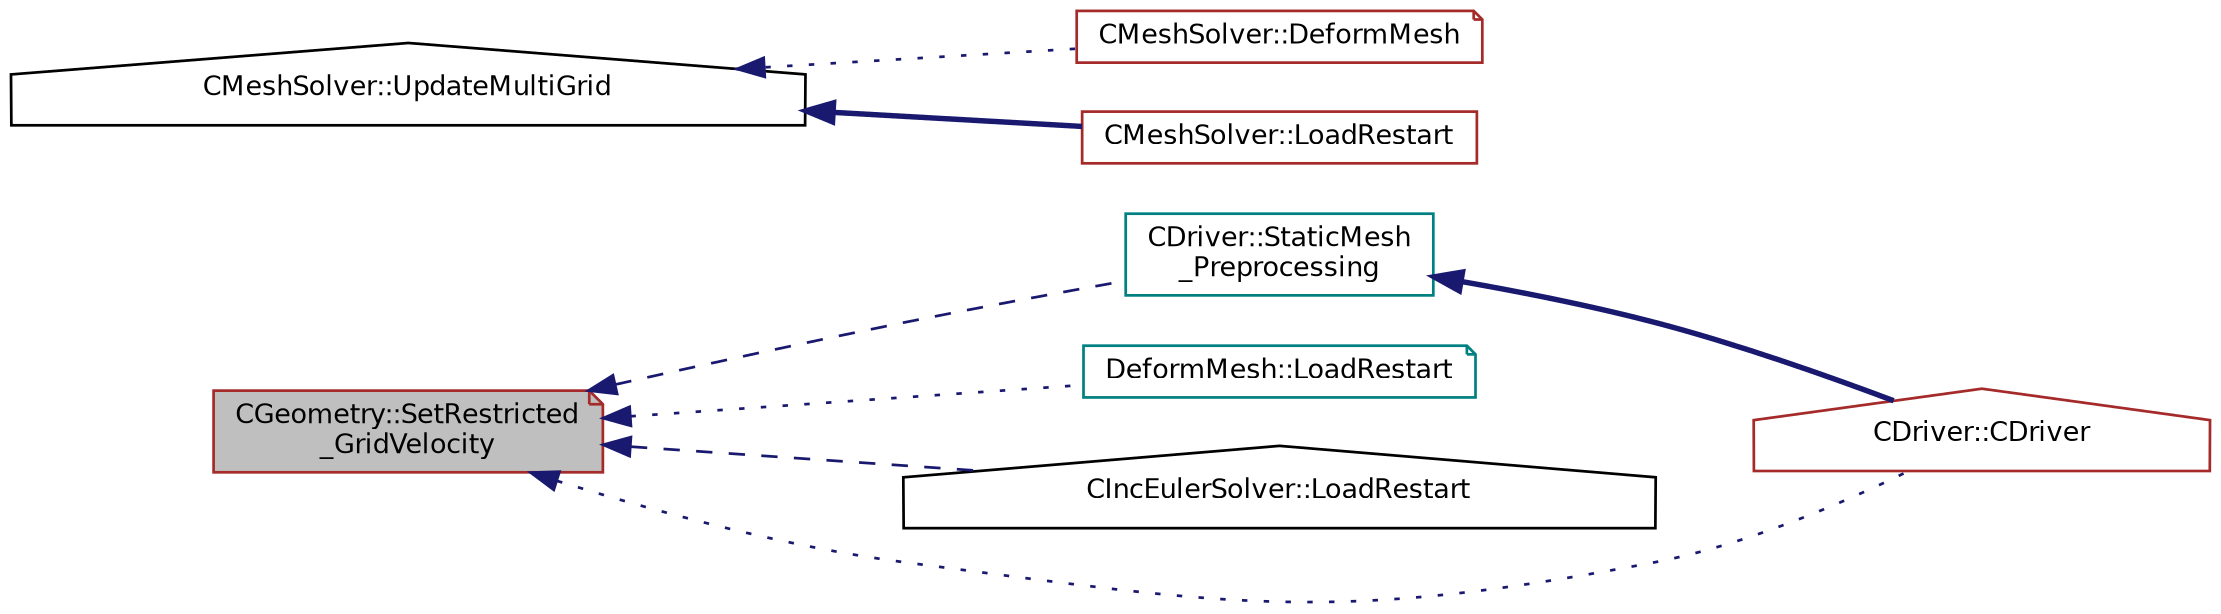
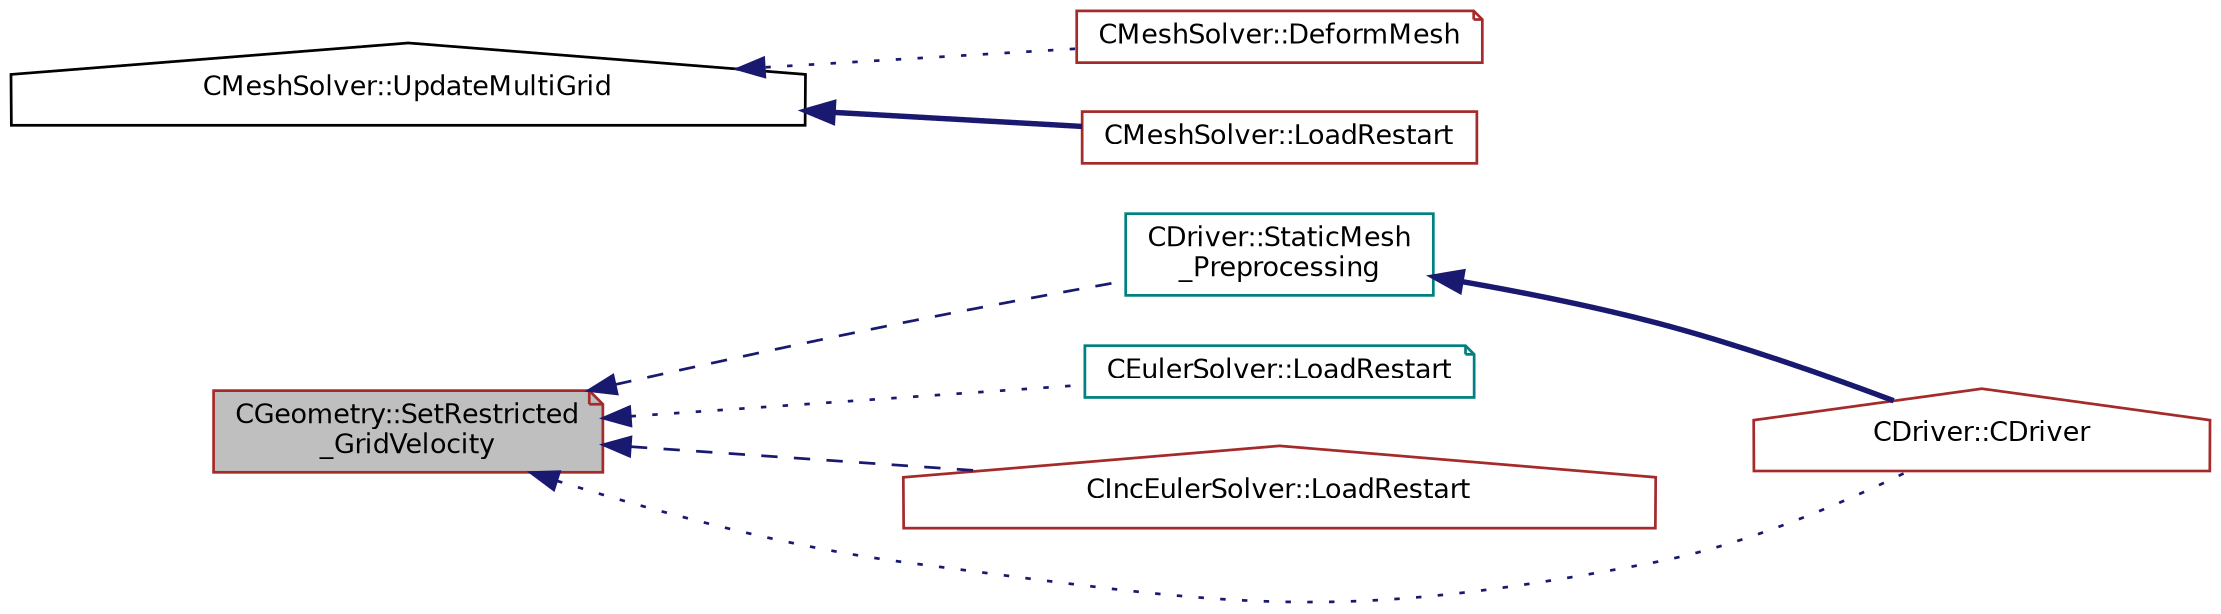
node "DeformMesh::LoadRestart": label "DeformMesh::LoadRestart" -> "CEulerSolver::LoadRestart"
node "CIncEulerSolver::LoadRestart": color black -> brown
